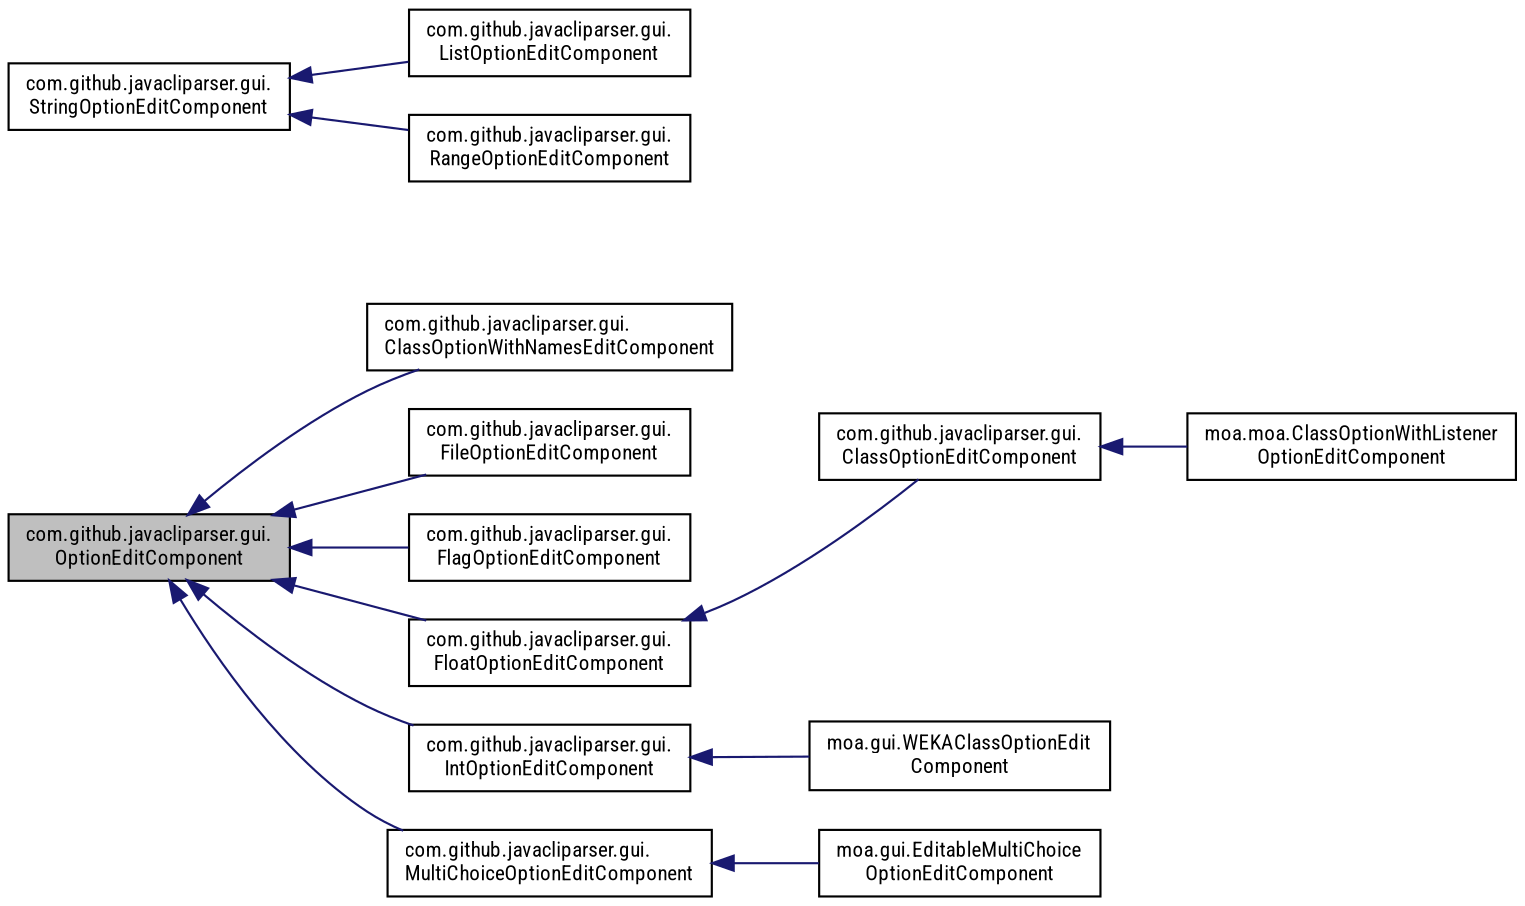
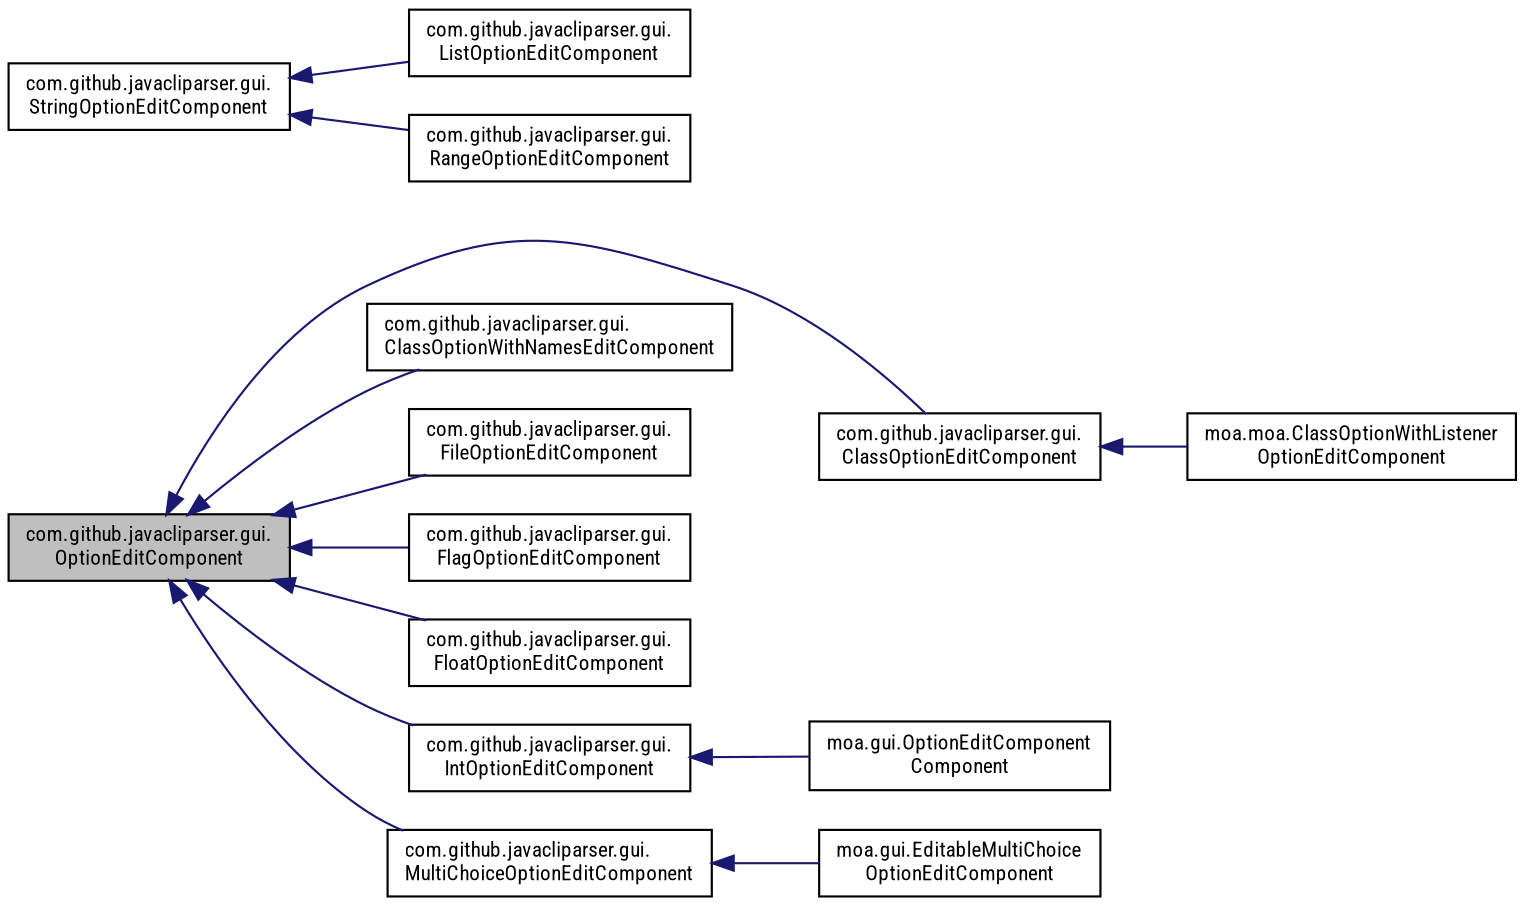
edge "com.github.javacliparser.gui. ClassOptionEditComponent" -> "com.github.javacliparser.gui. FloatOptionEditComponent": now "com.github.javacliparser.gui. ClassOptionEditComponent" -> "com.github.javacliparser.gui. OptionEditComponent"
node "moa.gui.WEKAClassOptionEdit Component": label "moa.gui.WEKAClassOptionEdit Component" -> "moa.gui.OptionEditComponent Component"
